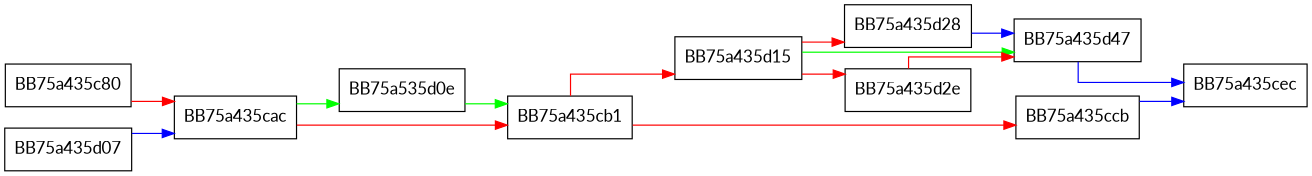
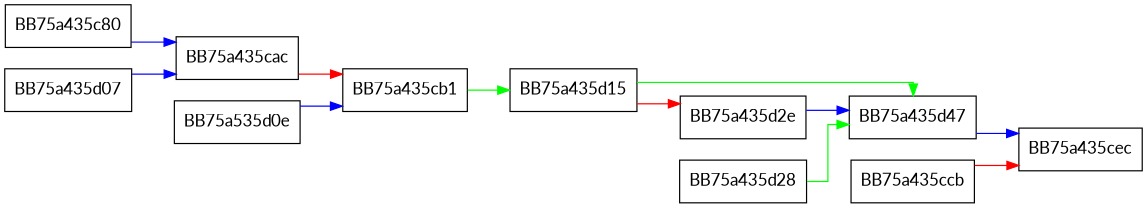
edge "BB75a435d28" -> "BB75a435d47": color blue -> green
edge "BB75a435d15" -> "BB75a435d28": removed
edge "BB75a435d2e" -> "BB75a435d47": color red -> blue
edge "BB75a435cb1" -> "BB75a435d15": color red -> green
edge "BB75a435c80" -> "BB75a435cac": color red -> blue
edge "BB75a435ccb" -> "BB75a435cec": color blue -> red
edge "BB75a435cac" -> "BB75a535d0e": removed
edge "BB75a535d0e" -> "BB75a435cb1": color green -> blue
edge "BB75a435cb1" -> "BB75a435ccb": removed
